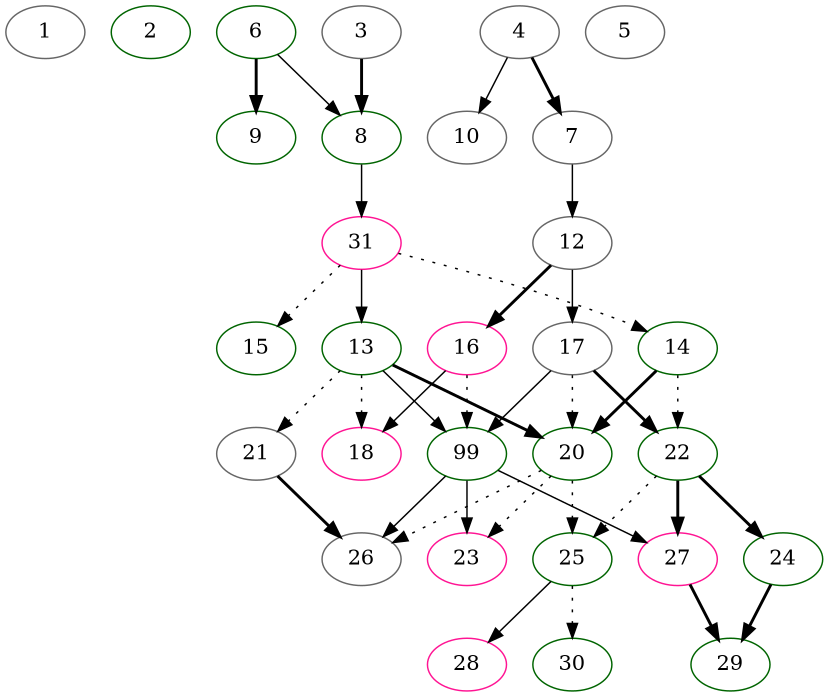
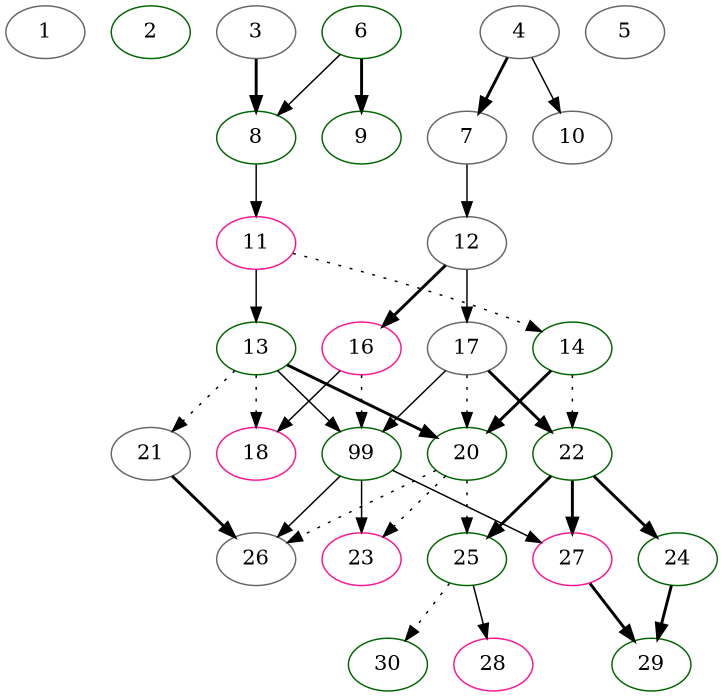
node "31": label "31" -> "11"
node "15": removed
edge "22" -> "25": style dotted -> bold
